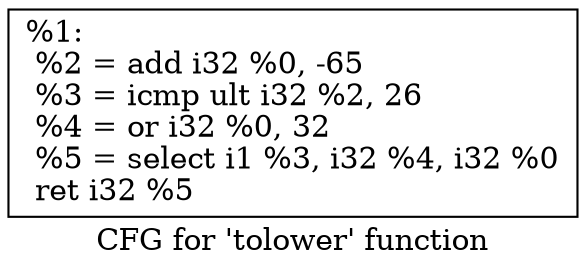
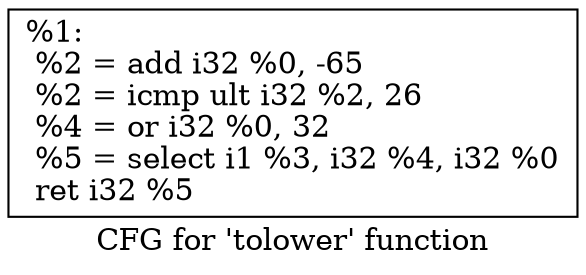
node "%1:": text "%3 = icmp ult i32 %2, 26" -> "%2 = icmp ult i32 %2, 26"
